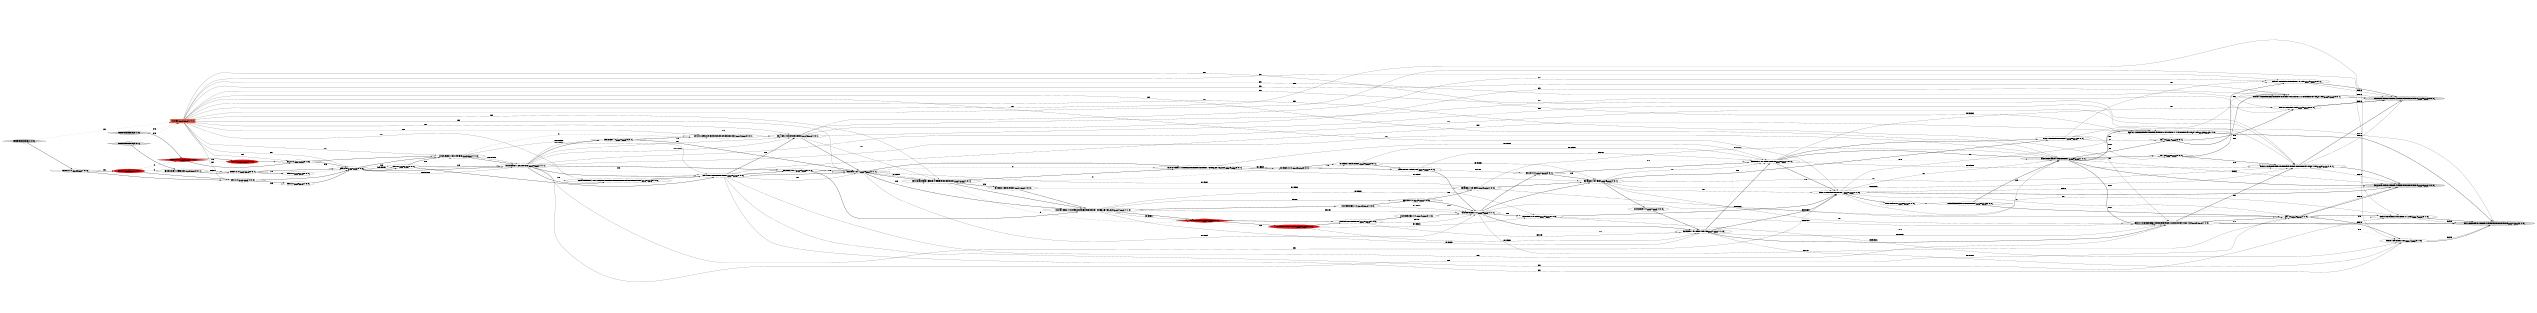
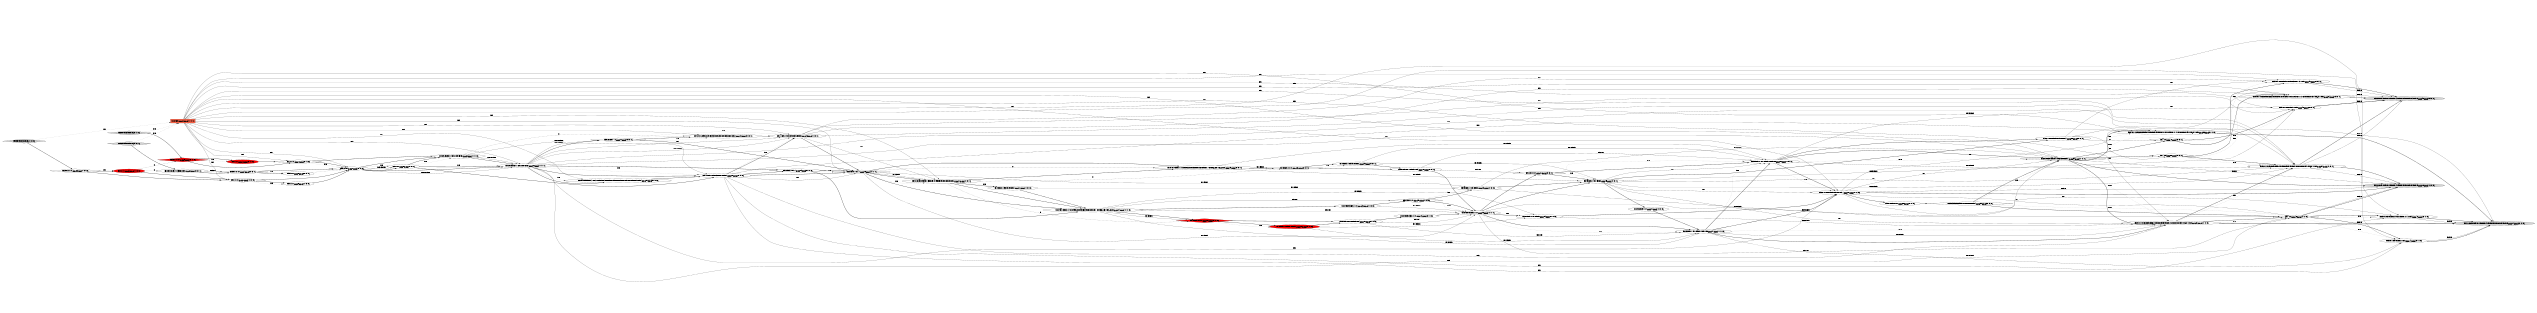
edge "String path@@@2@@@['1', '1', '1']" -> "int fragmentPos = path.indexOf('#')@@@9@@@['1', '1', '0']": now "String path@@@2@@@['1', '1', '1']" -> "int fragmentPos = path.indexOf('#')@@@10@@@['1', '1', '1']"
edge "requestPath = servletPath@@@25@@@['1', '0', '1']" -> "relative = requestPath + path@@@45@@@['0', '0', '1']": added, label "requestPath"
edge "requestPath = servletPath@@@24@@@['0', '1', '0']" -> "relative = requestPath + path@@@44@@@['0', '1', '0']": removed, label "requestPath"
